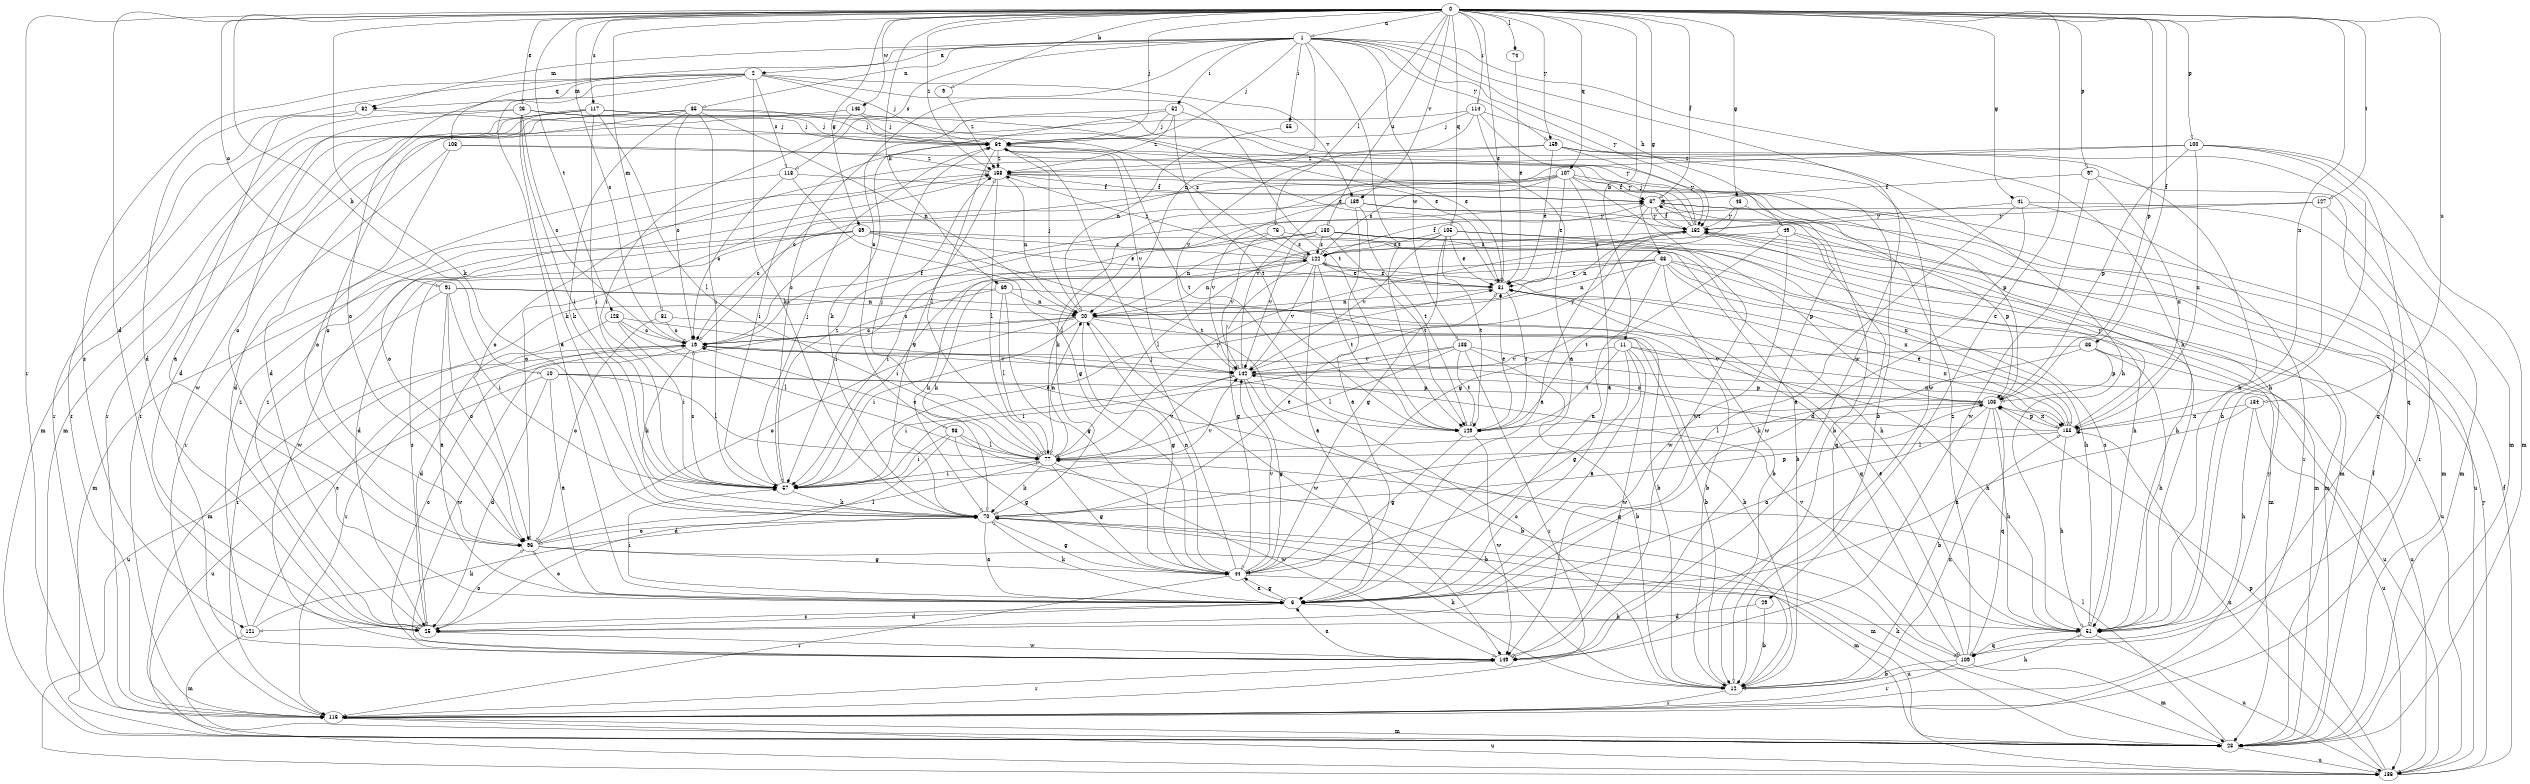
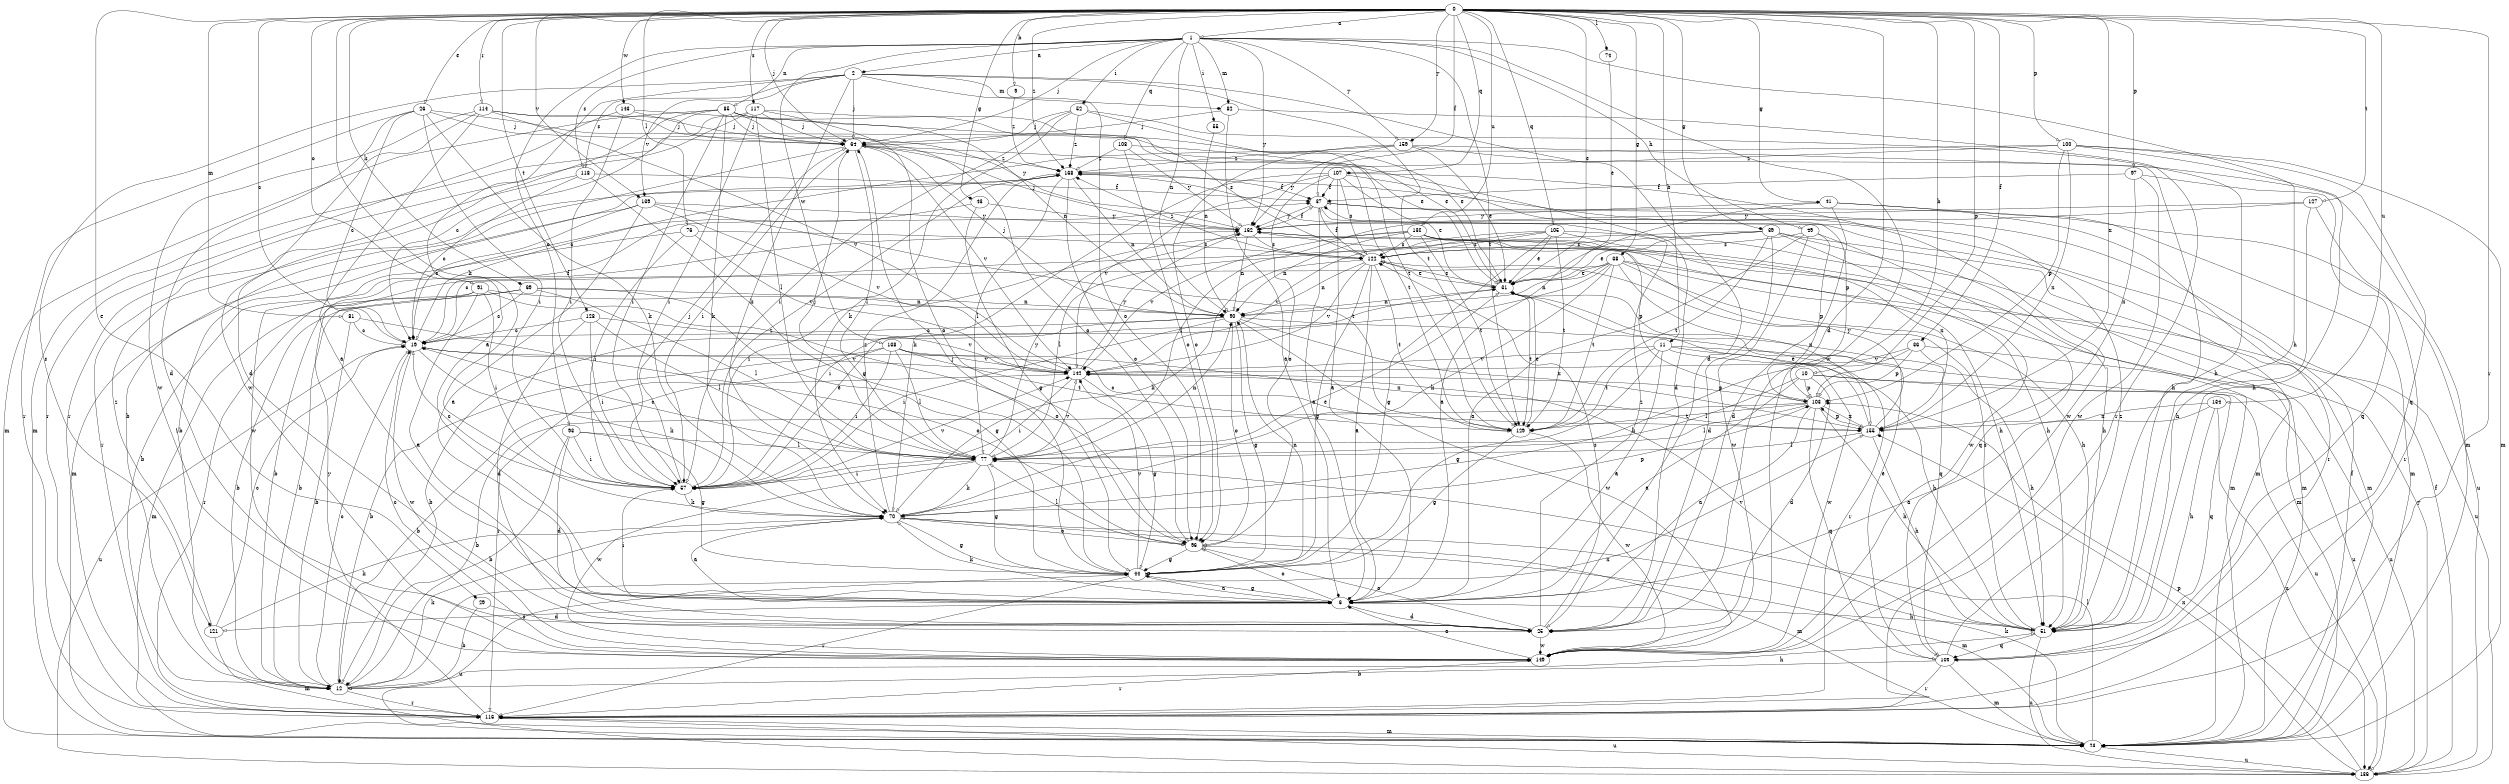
node "20": label "20" -> "90"
edge "19" -> "136": reversed
